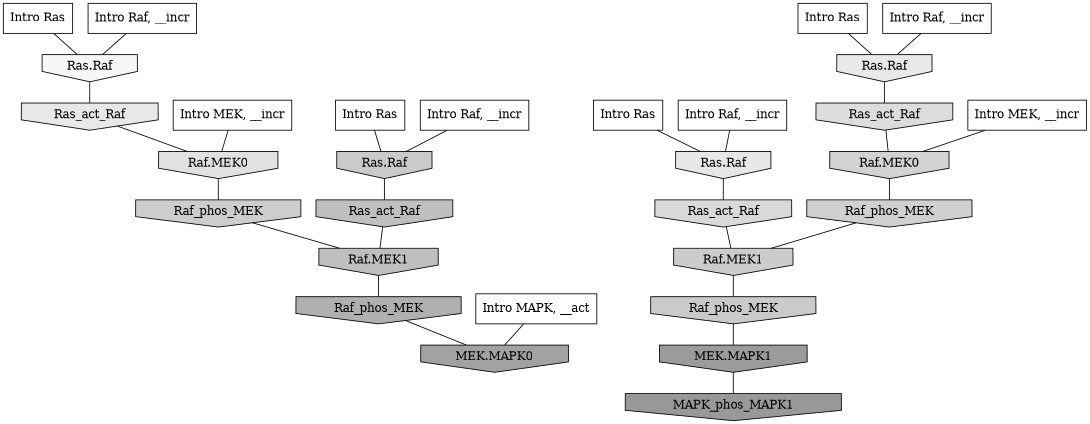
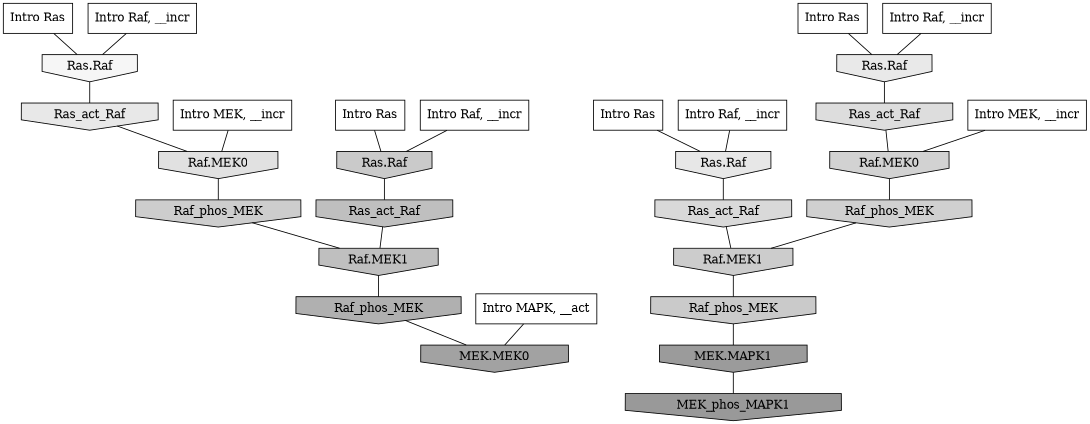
node "MEK.MAPK0": label "MEK.MAPK0" -> "MEK.MEK0"
node "MAPK_phos_MAPK1": label "MAPK_phos_MAPK1" -> "MEK_phos_MAPK1"
